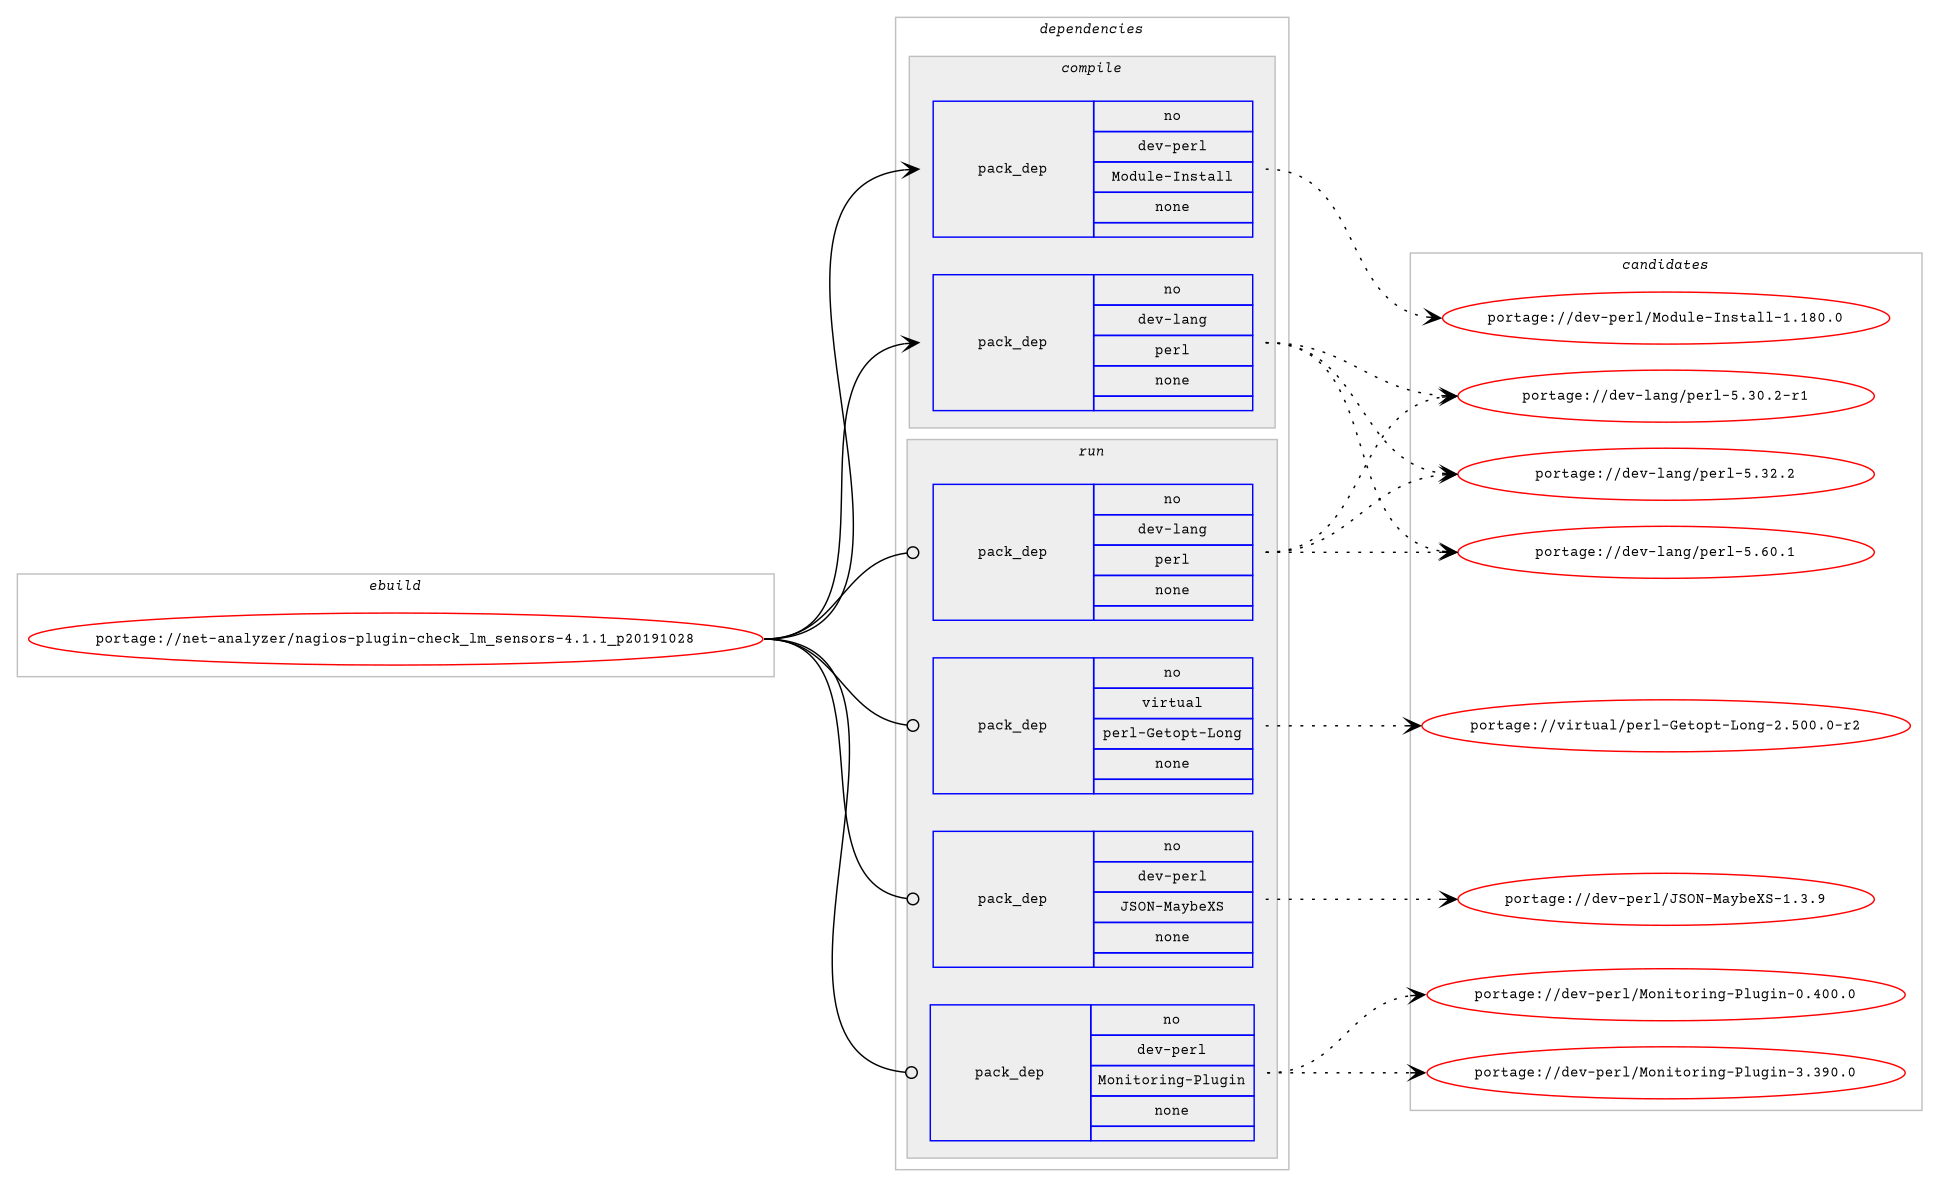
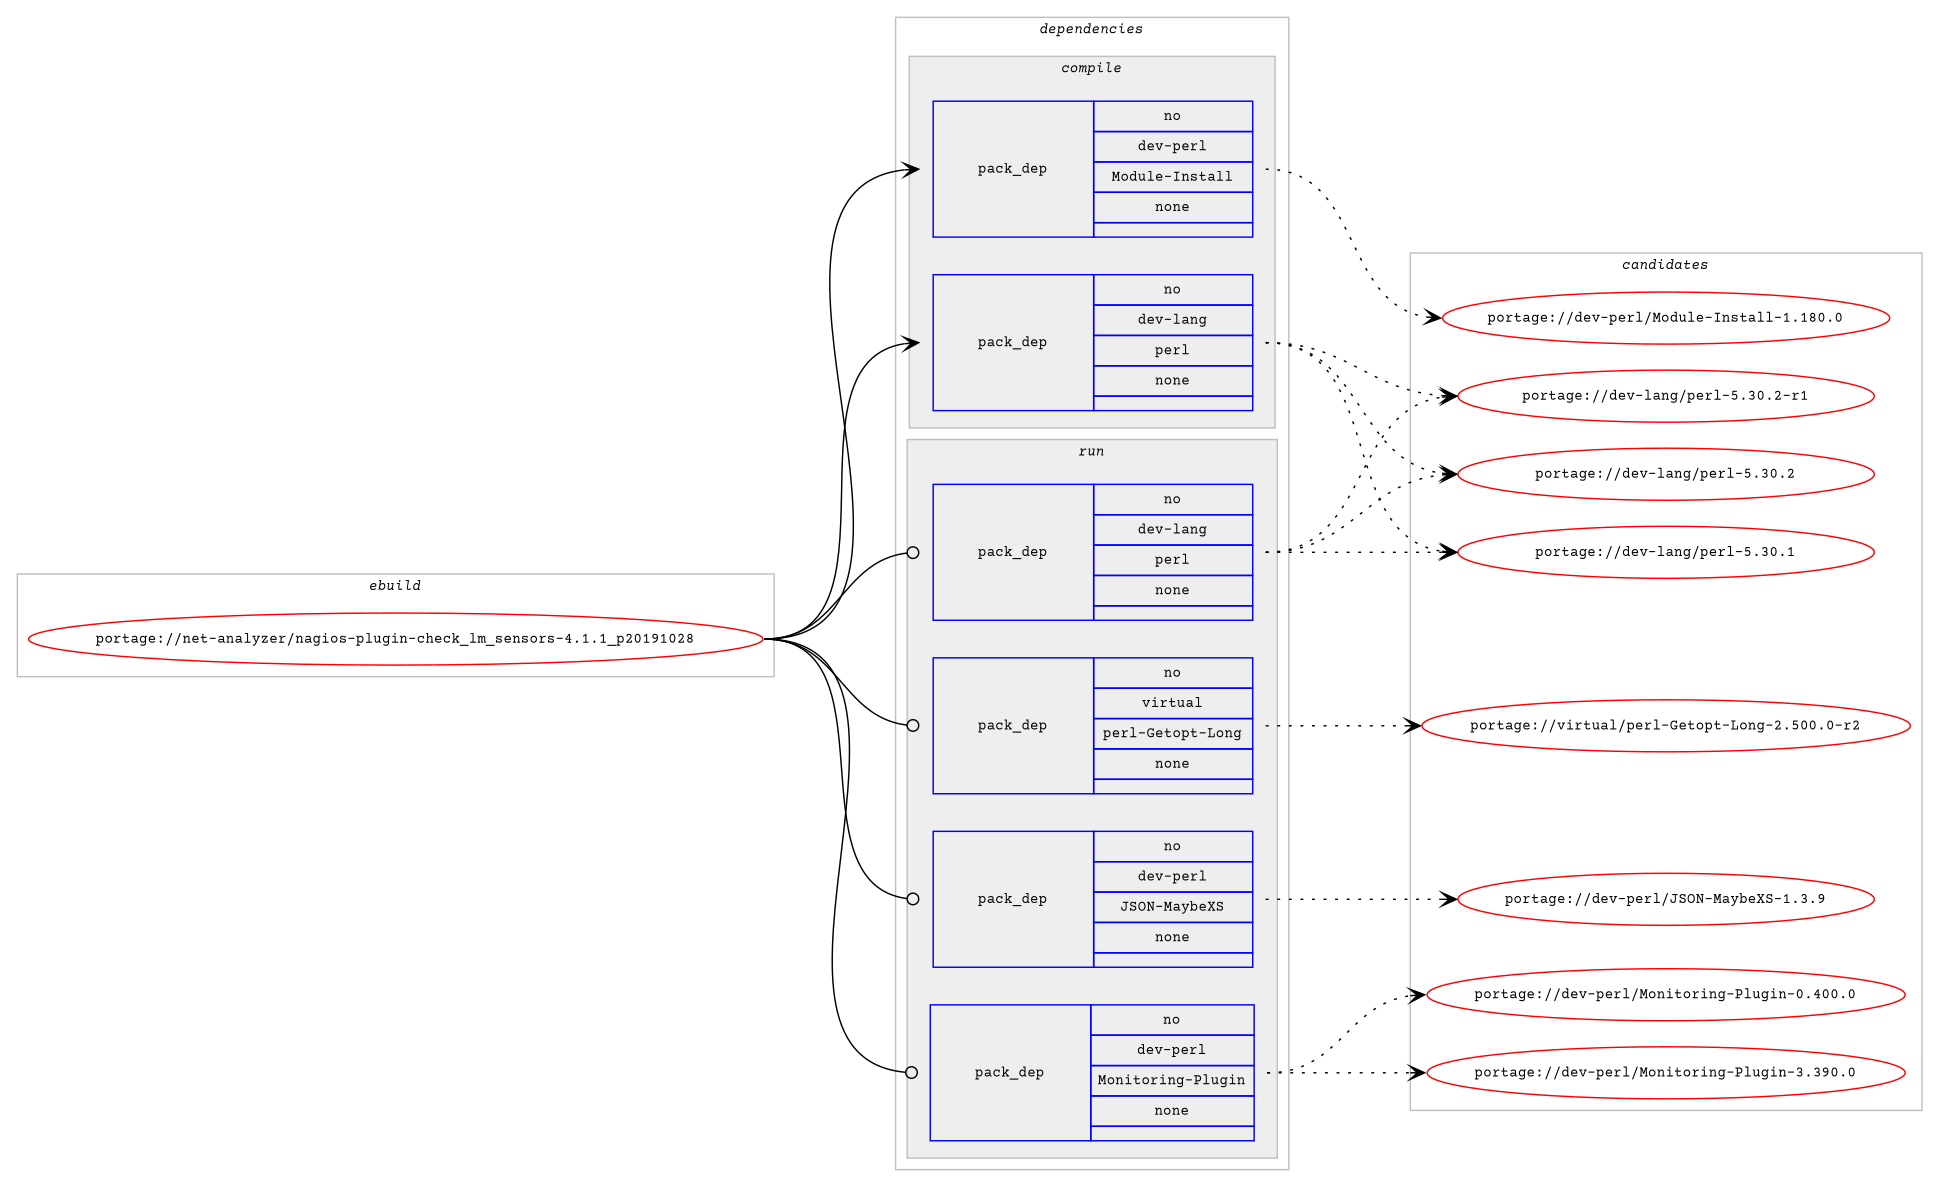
node "portage://dev-lang/perl-5.32.2": label "portage://dev-lang/perl-5.32.2" -> "portage://dev-lang/perl-5.30.2"
node "portage://dev-lang/perl-5.60.1": label "portage://dev-lang/perl-5.60.1" -> "portage://dev-lang/perl-5.30.1"
